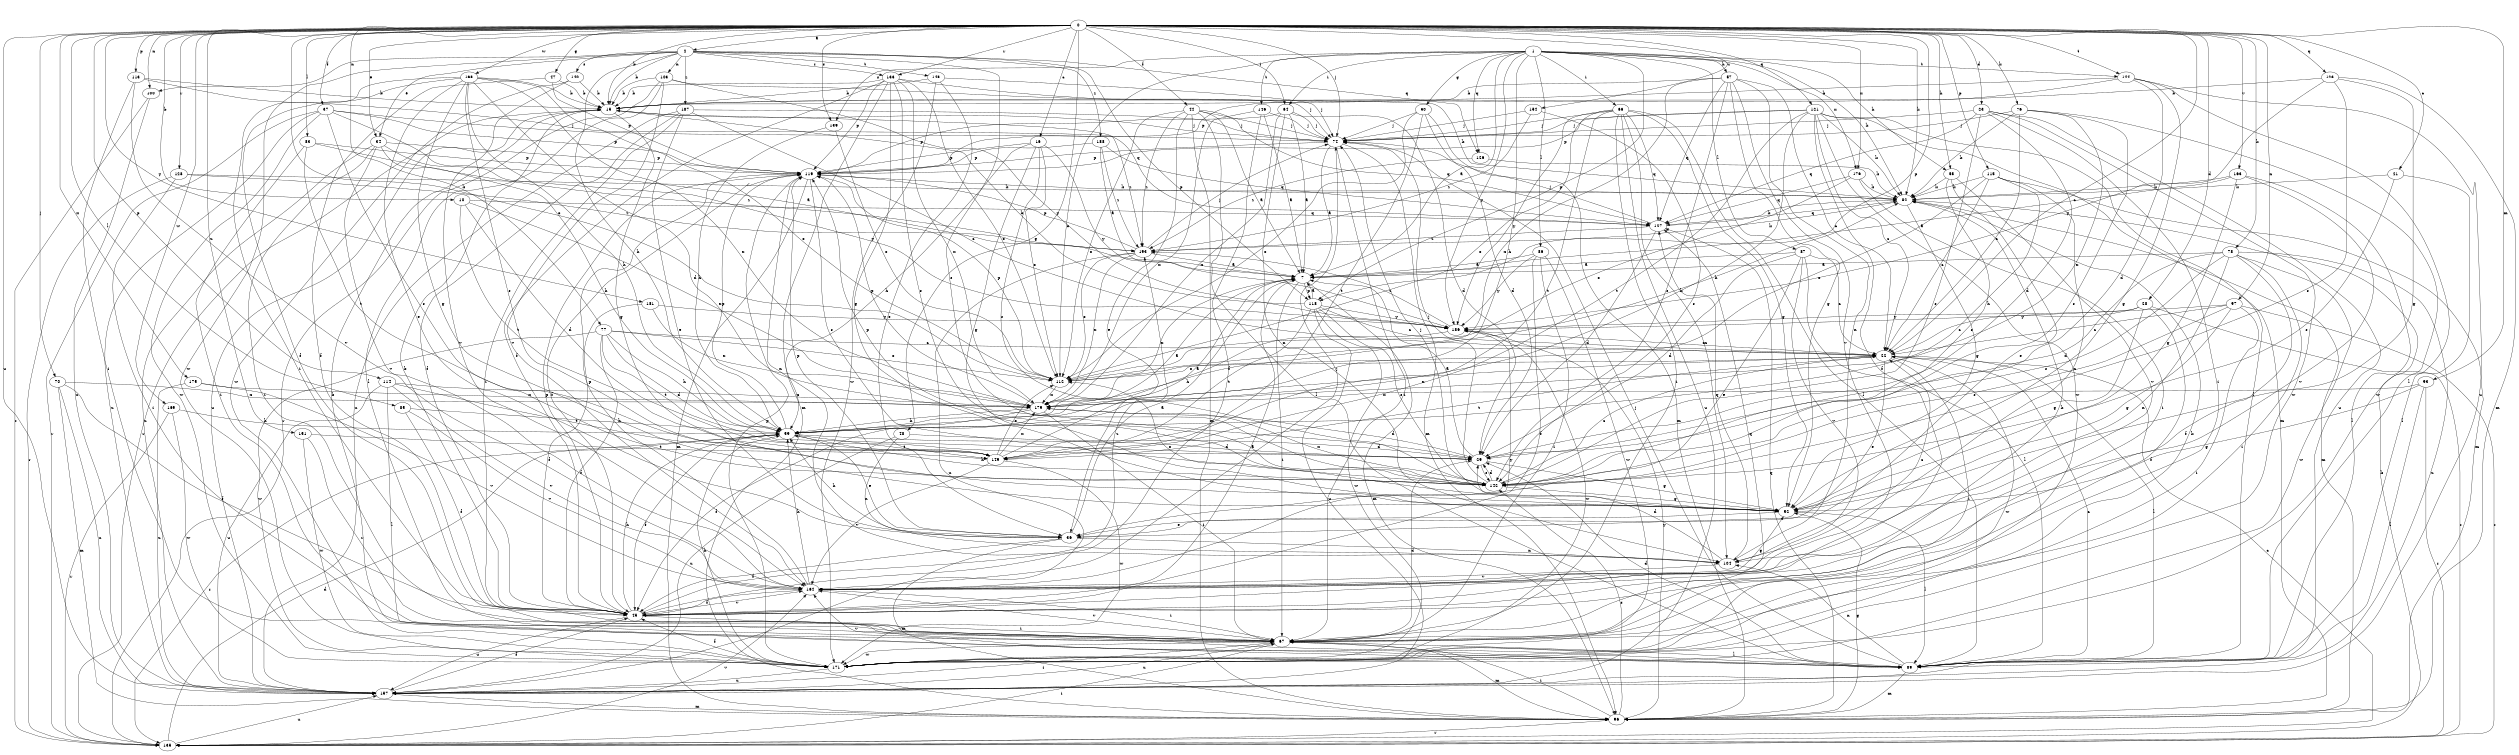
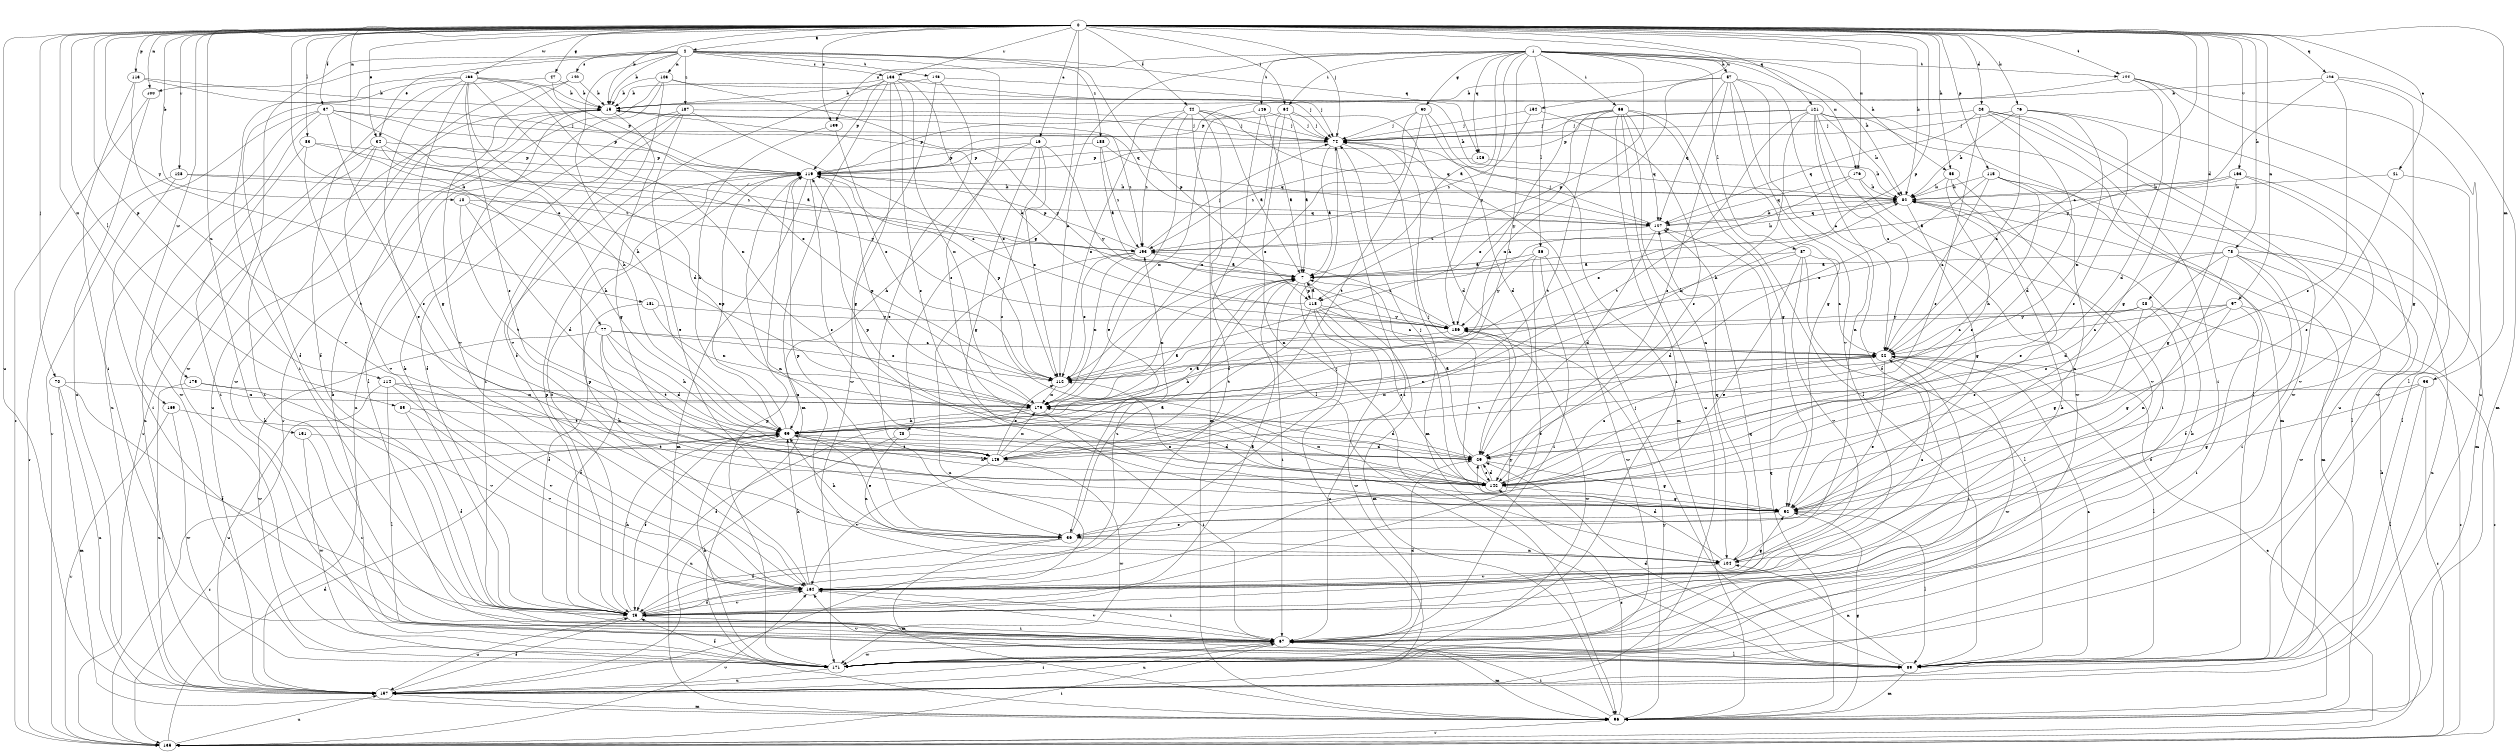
edge "144" -> "15": removed, label "b"
edge "186" -> "22": removed, label "c"
